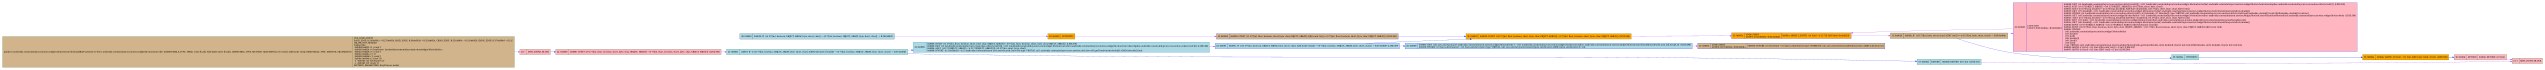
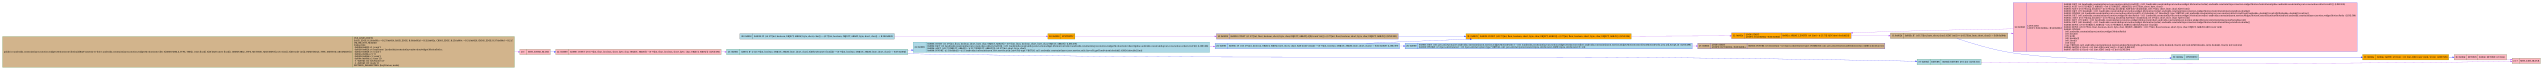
node "21: ?": text "MTH_CONST_BLOCK" -> "MTH_EXIT_BLOCK"
